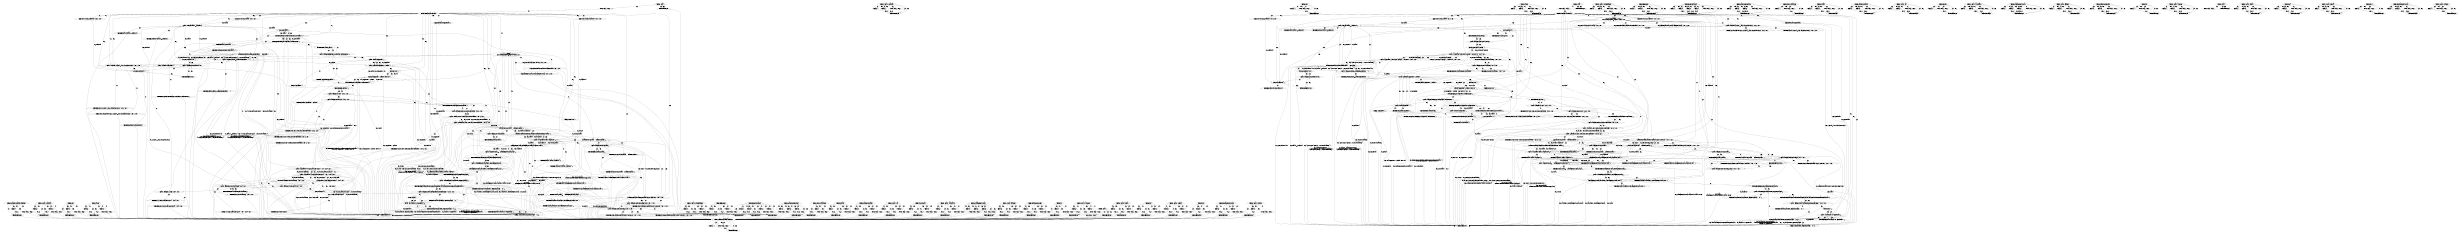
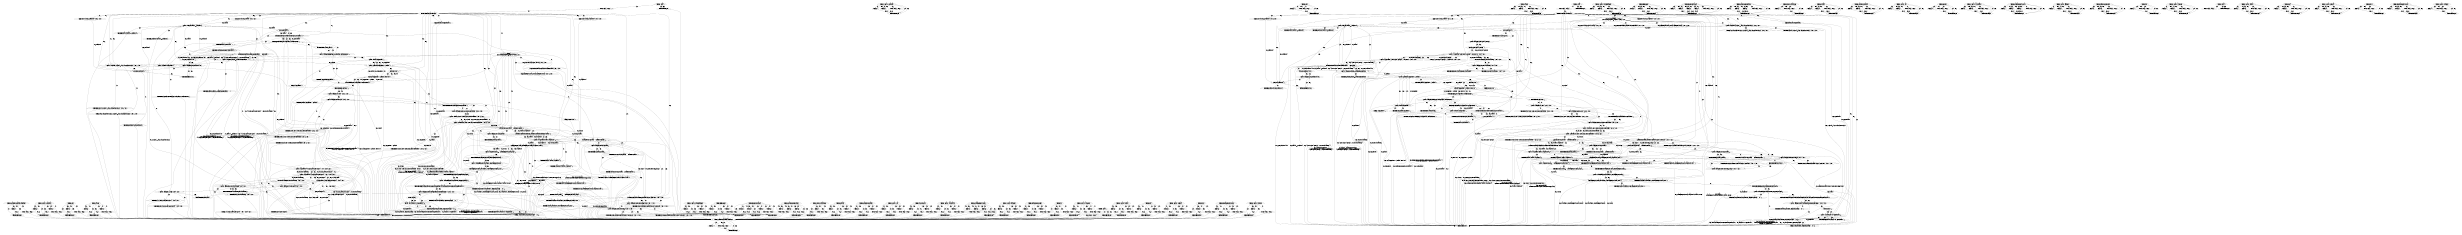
node "(FIELD_IDENTIFIER,GetOrigin,GetOrigin)": removed
node "(FIELD_IDENTIFIER,Create,Create)": added
